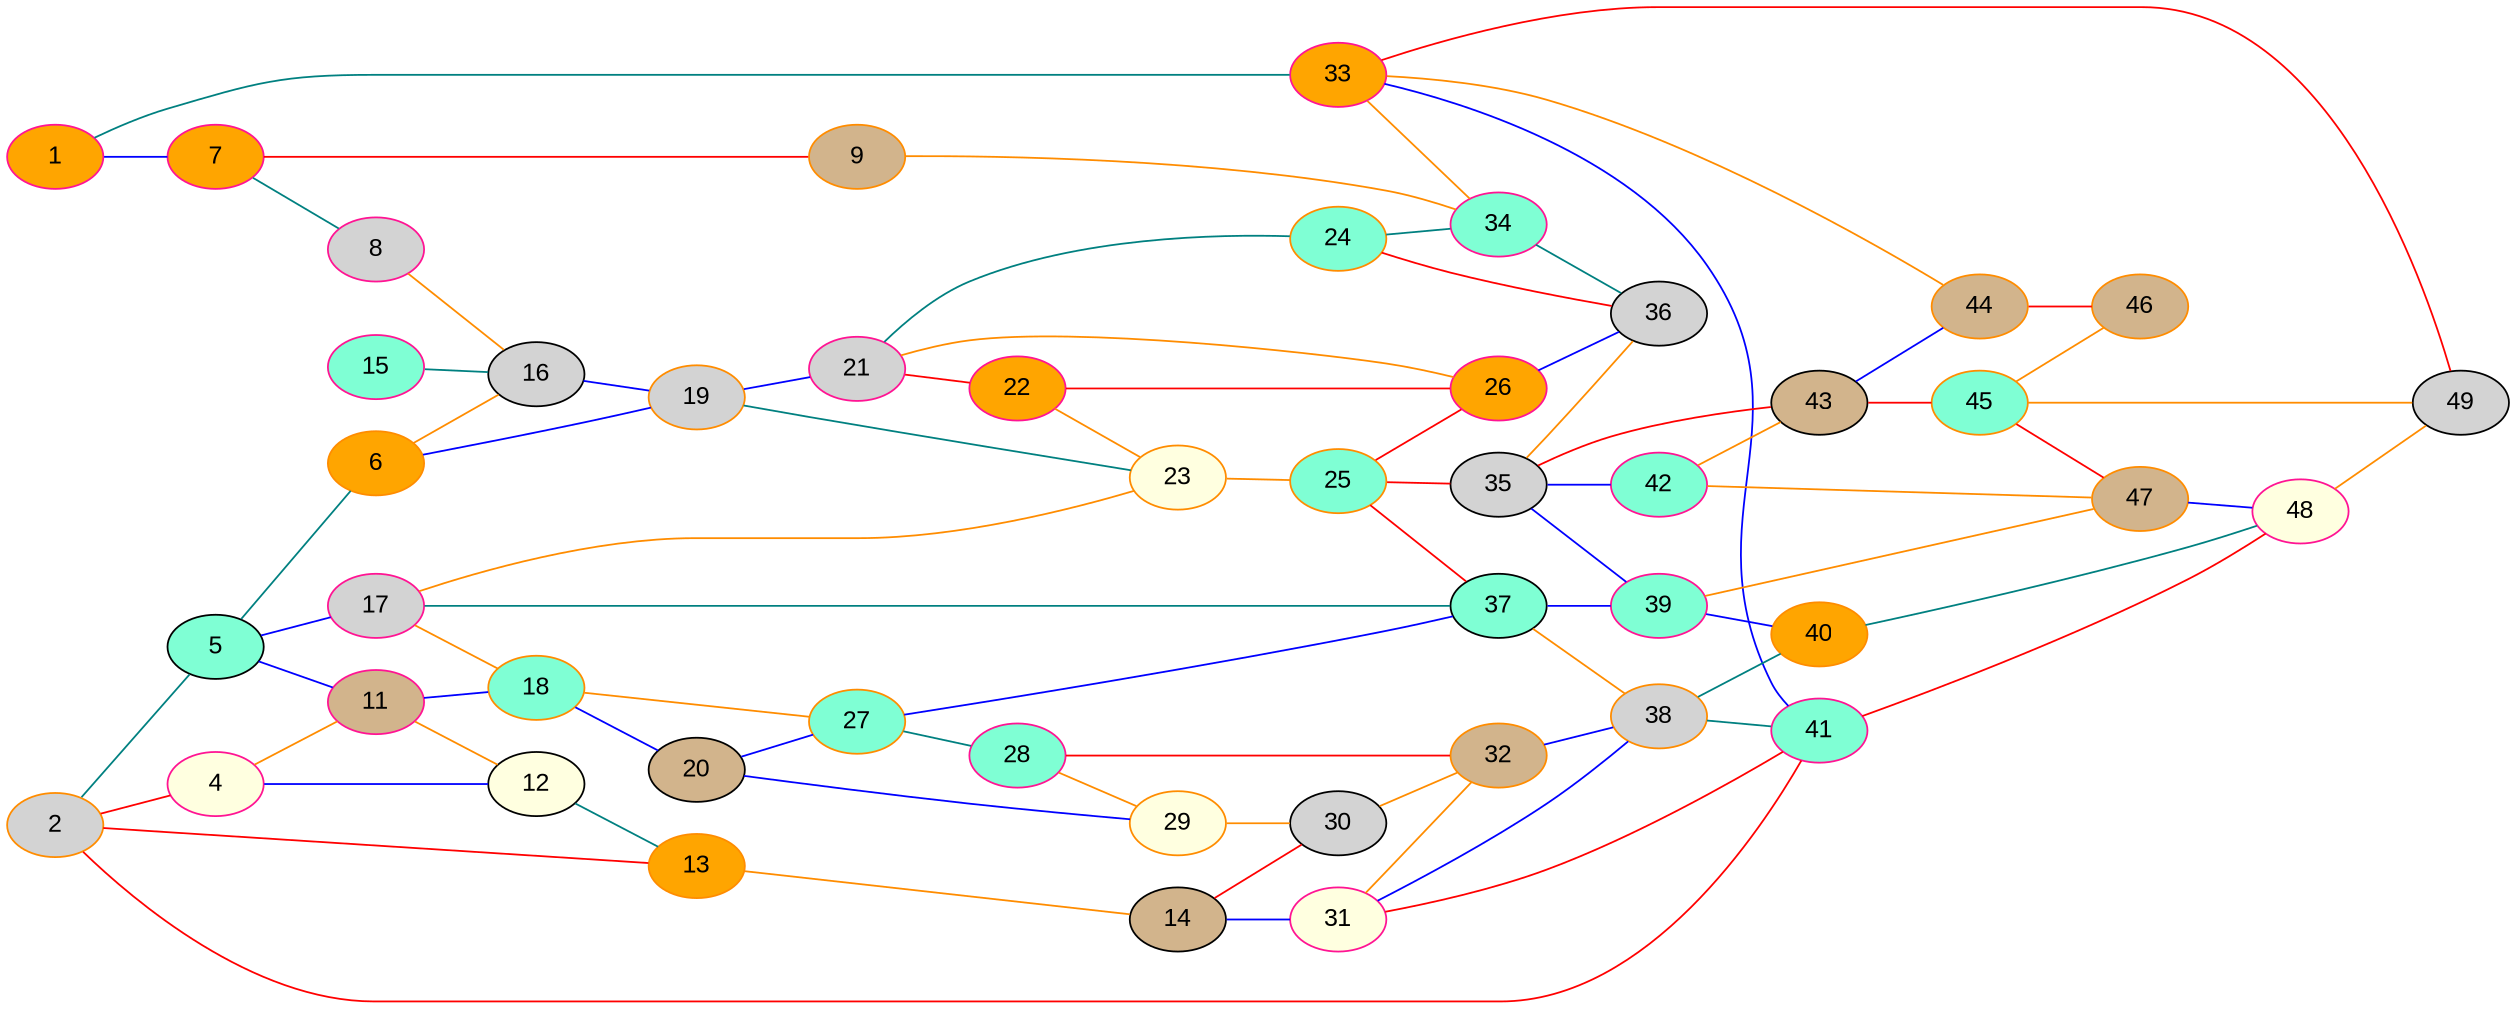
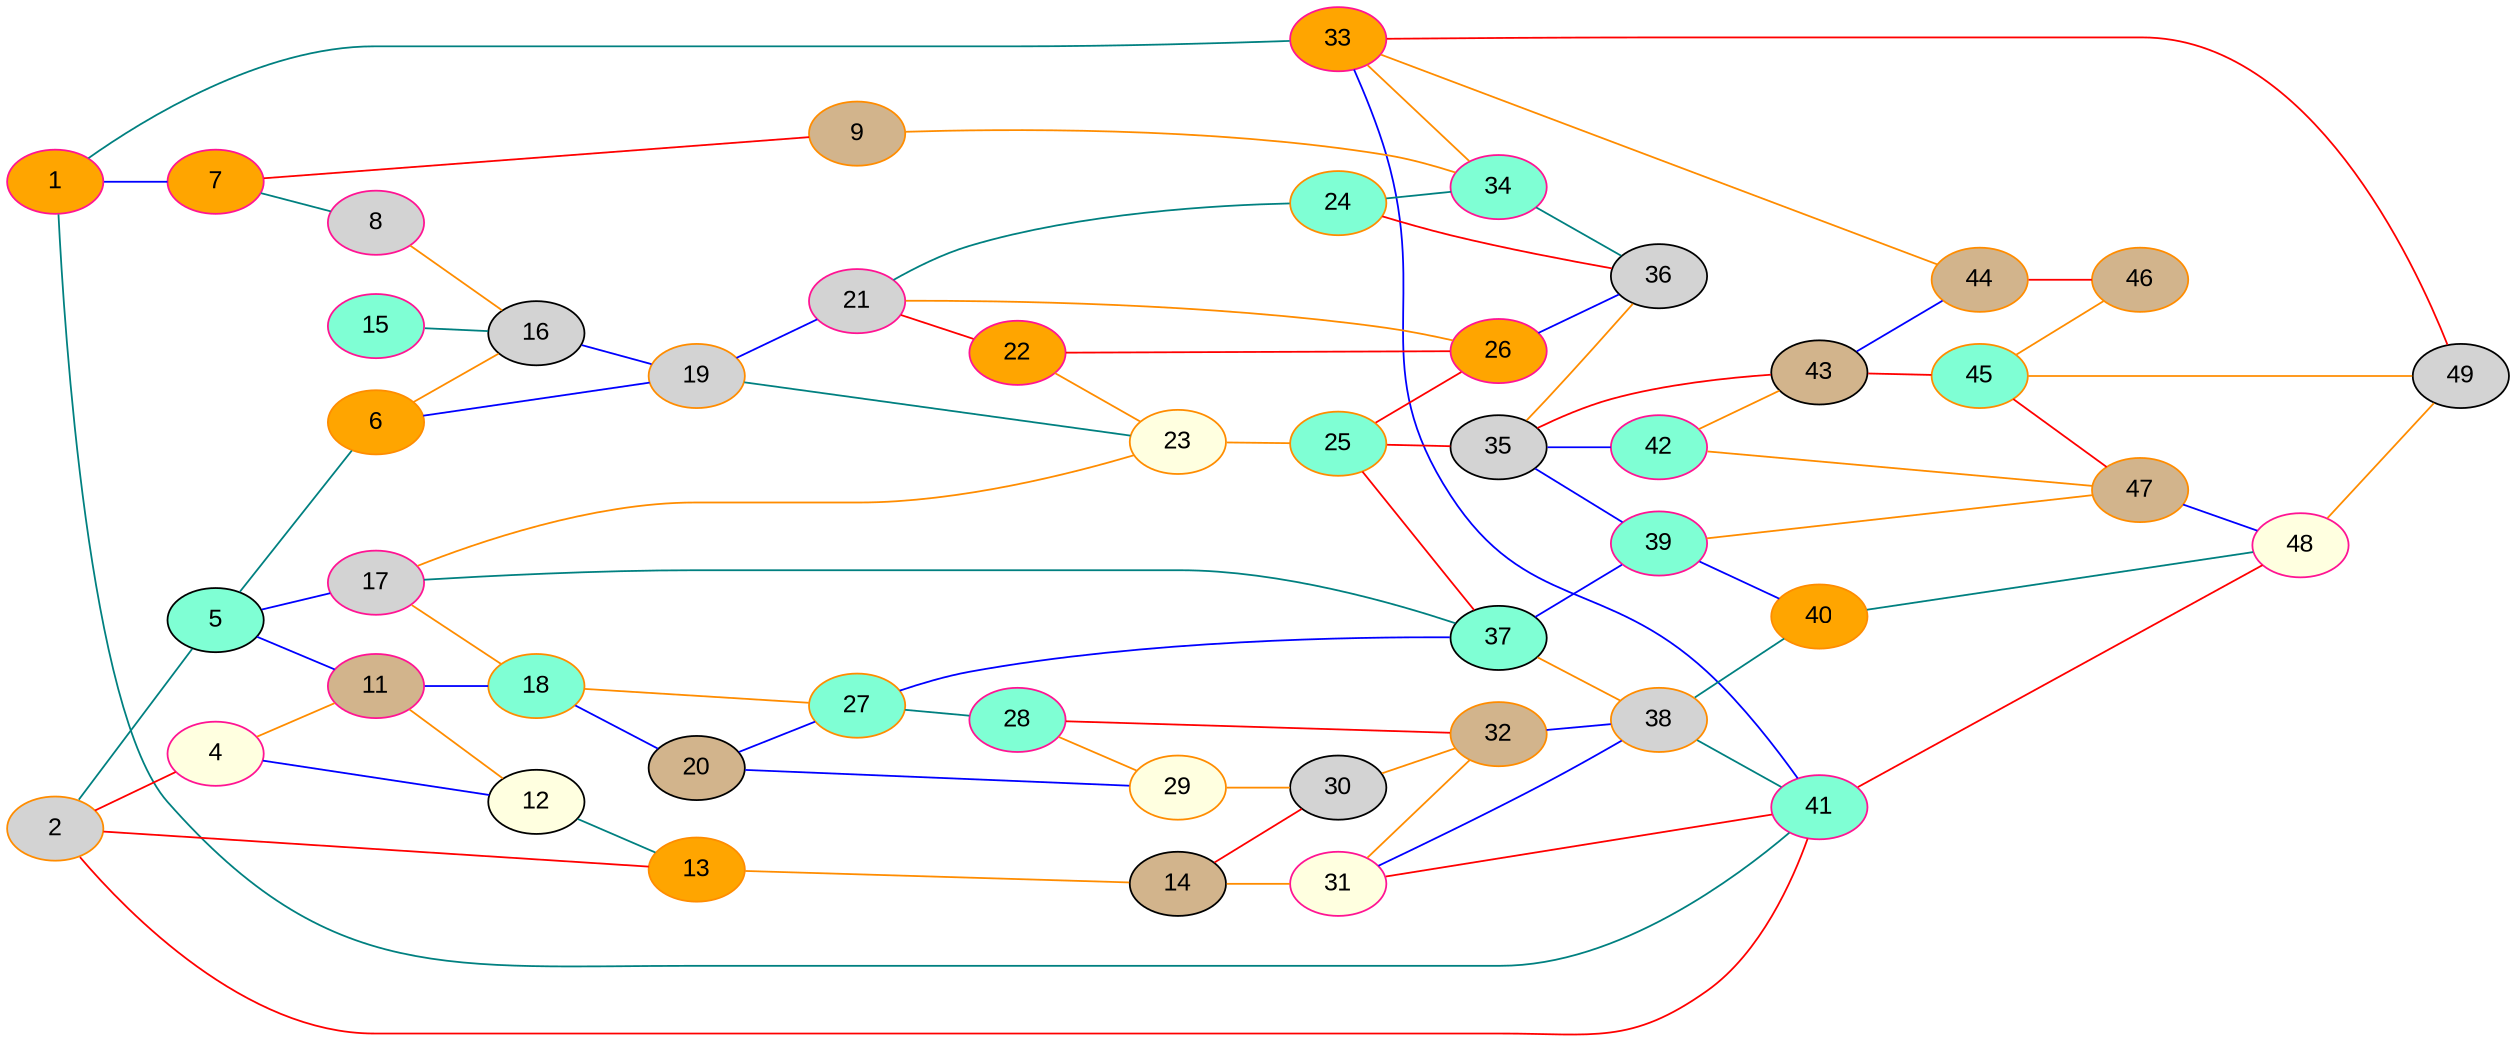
edge "14" -- "31": color blue -> darkorange
edge "1" -- "41": added
